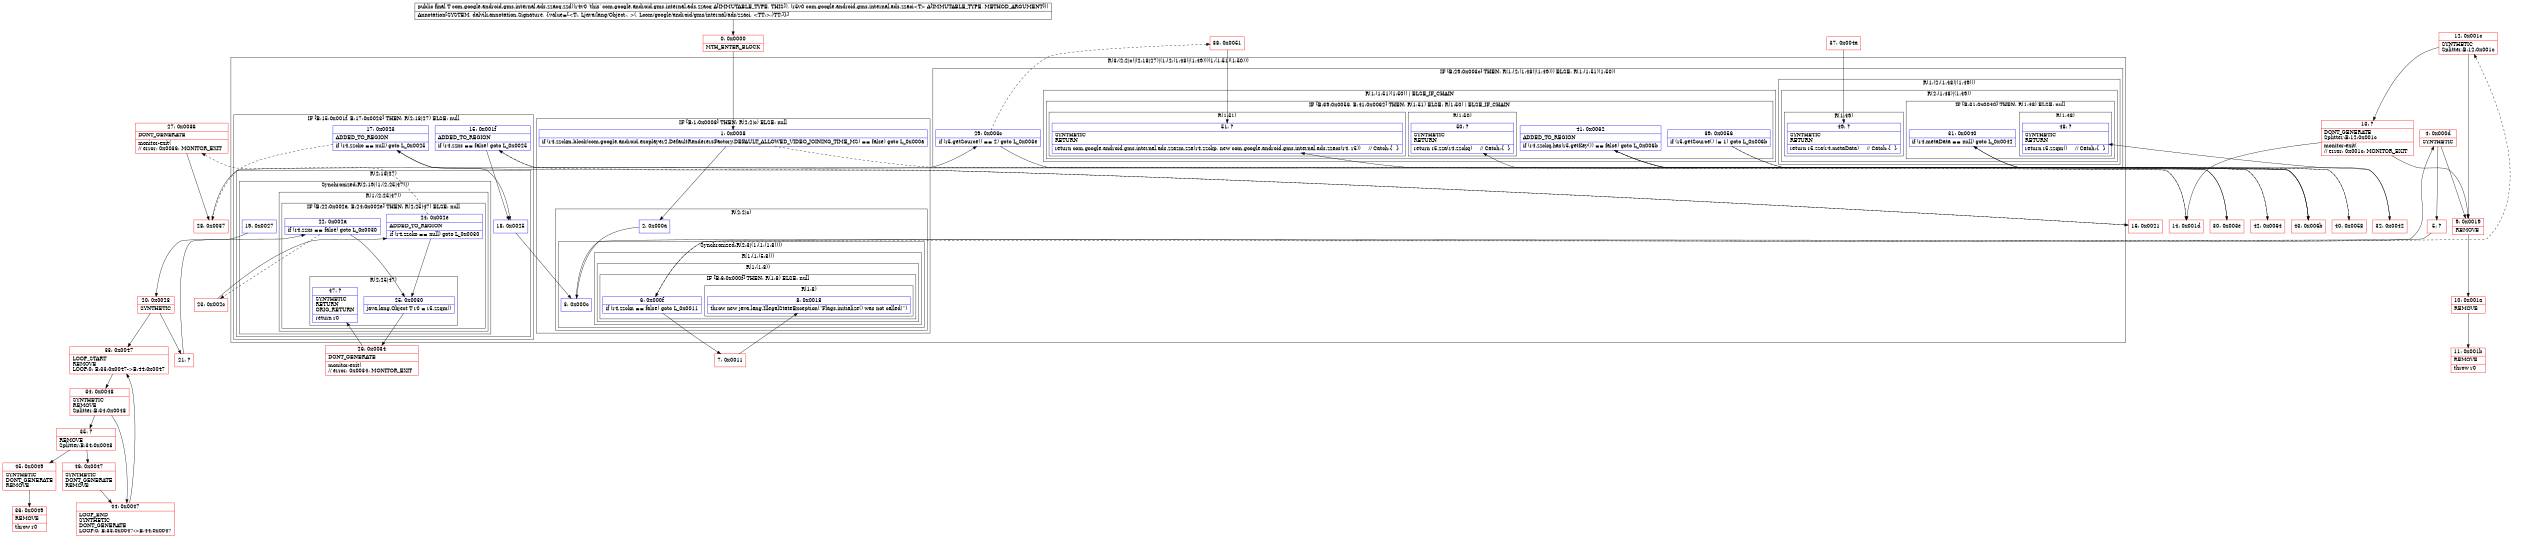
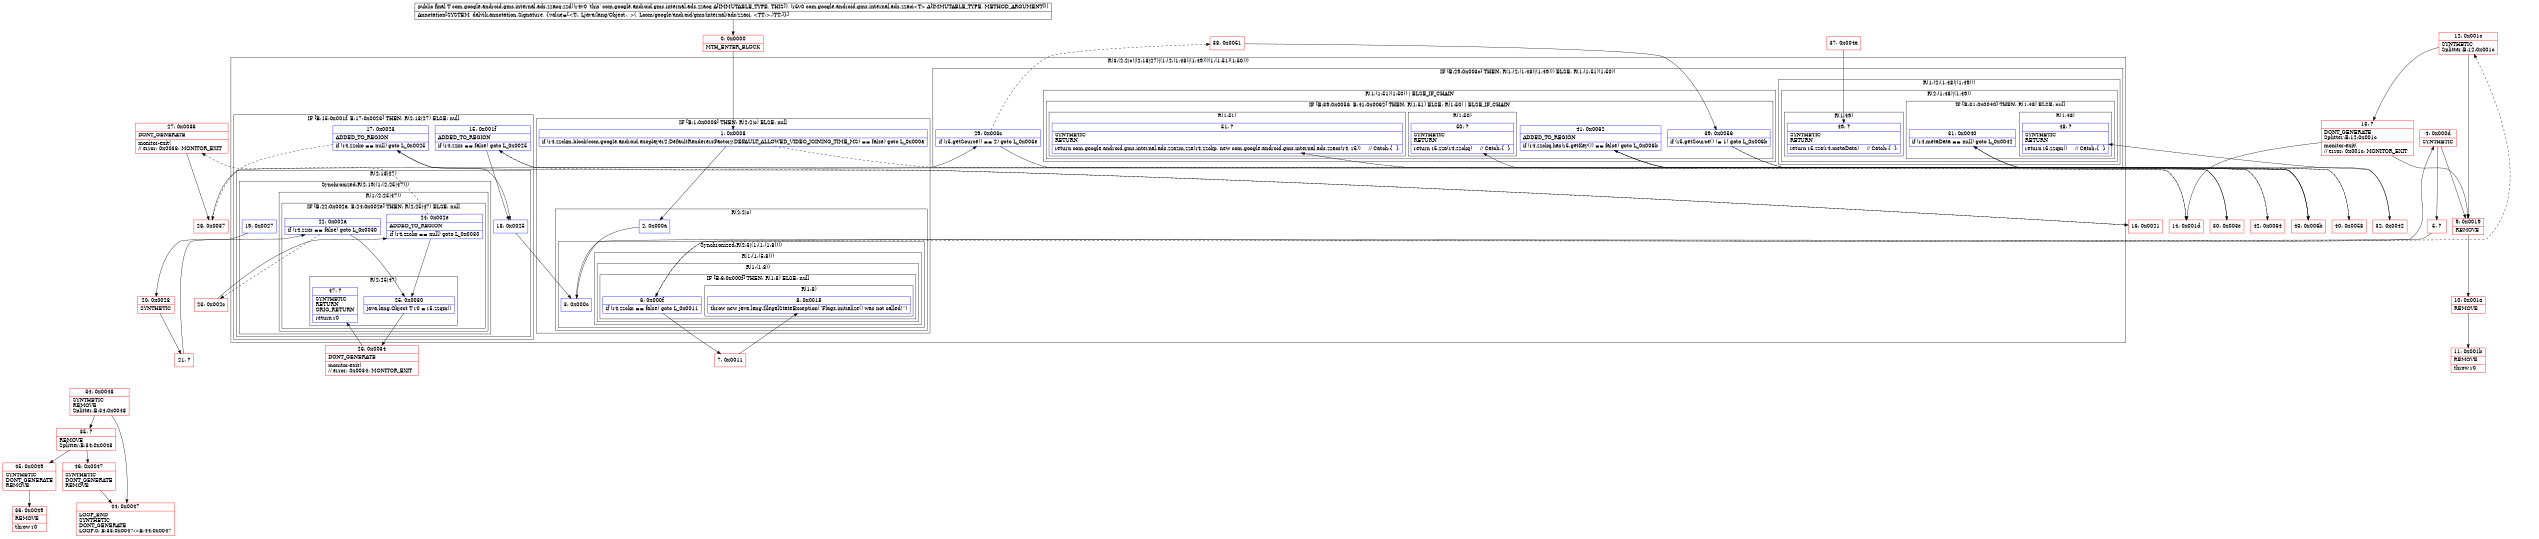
edge "38: 0x0051" -> "51: ?": now "38: 0x0051" -> "39: 0x0056"
node "33: 0x0047": removed
